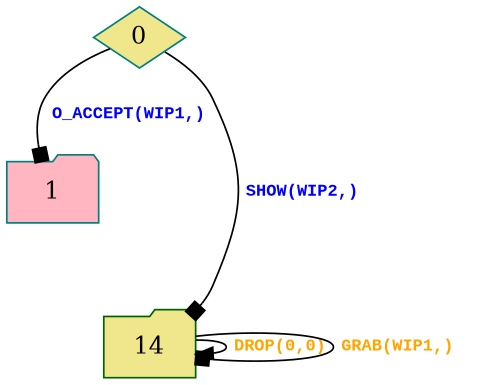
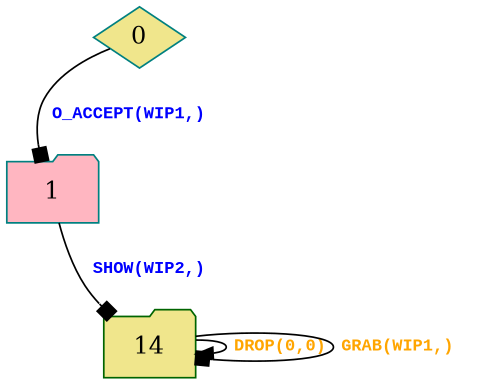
edge "0" -> "14": now "1" -> "14"
